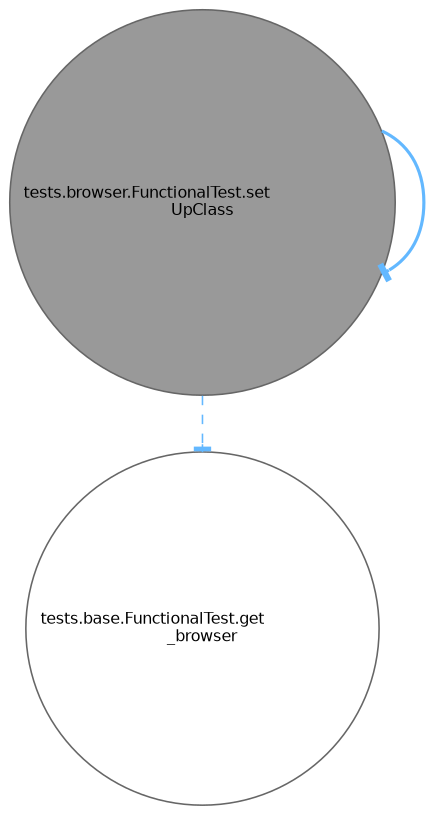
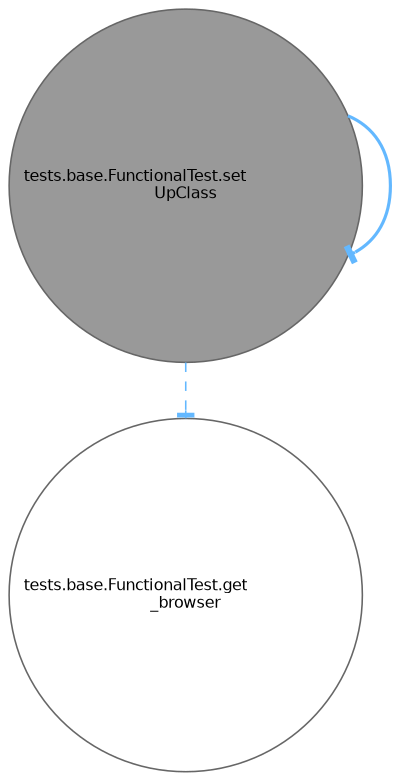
node "tests.browser.FunctionalTest.set UpClass": label "tests.browser.FunctionalTest.set UpClass" -> "tests.base.FunctionalTest.set UpClass"
